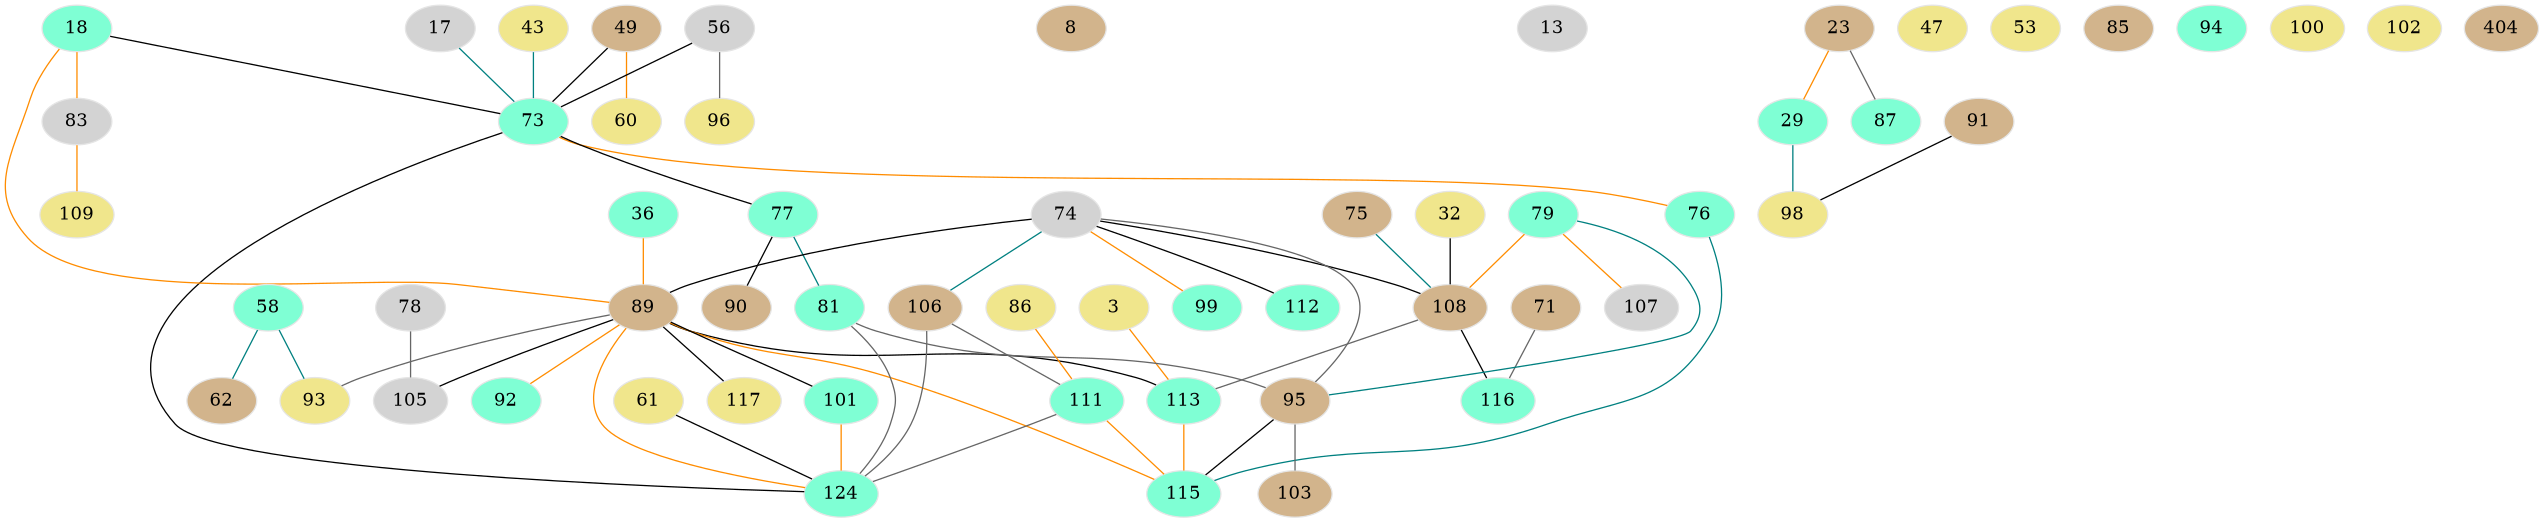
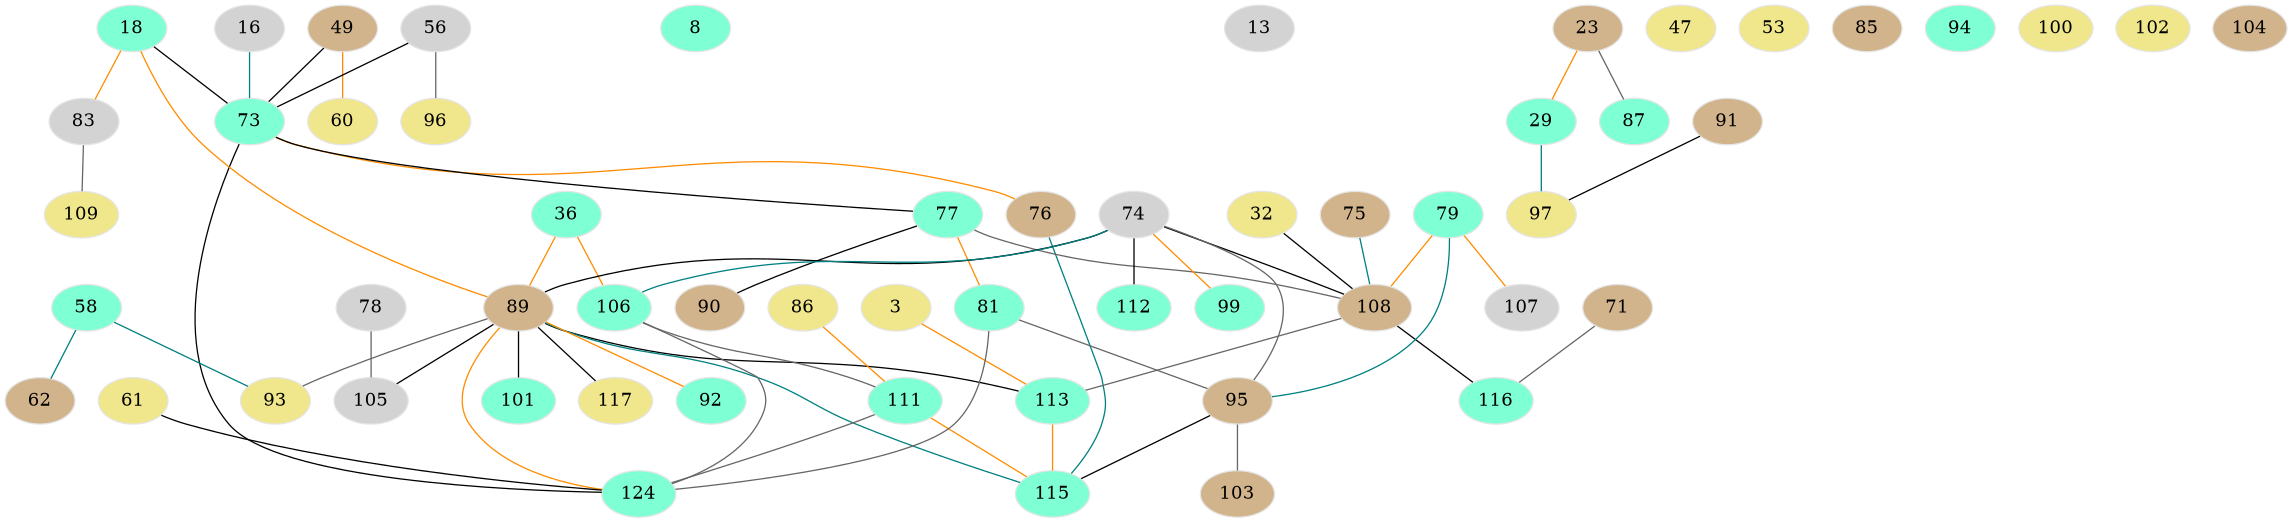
node "17": label "17" -> "16"
node "43": removed
node "8": fillcolor tan -> aquamarine
node "404": label "404" -> "104"
edge "83" -- "109": color darkorange -> gray40
node "76": fillcolor aquamarine -> tan
node "98": label "98" -> "97"
edge "36" -- "106": added
edge "77" -- "81": color teal -> darkorange
edge "77" -- "108": added
node "106": fillcolor tan -> aquamarine
edge "89" -- "115": color darkorange -> teal
edge "101" -- "124": removed
